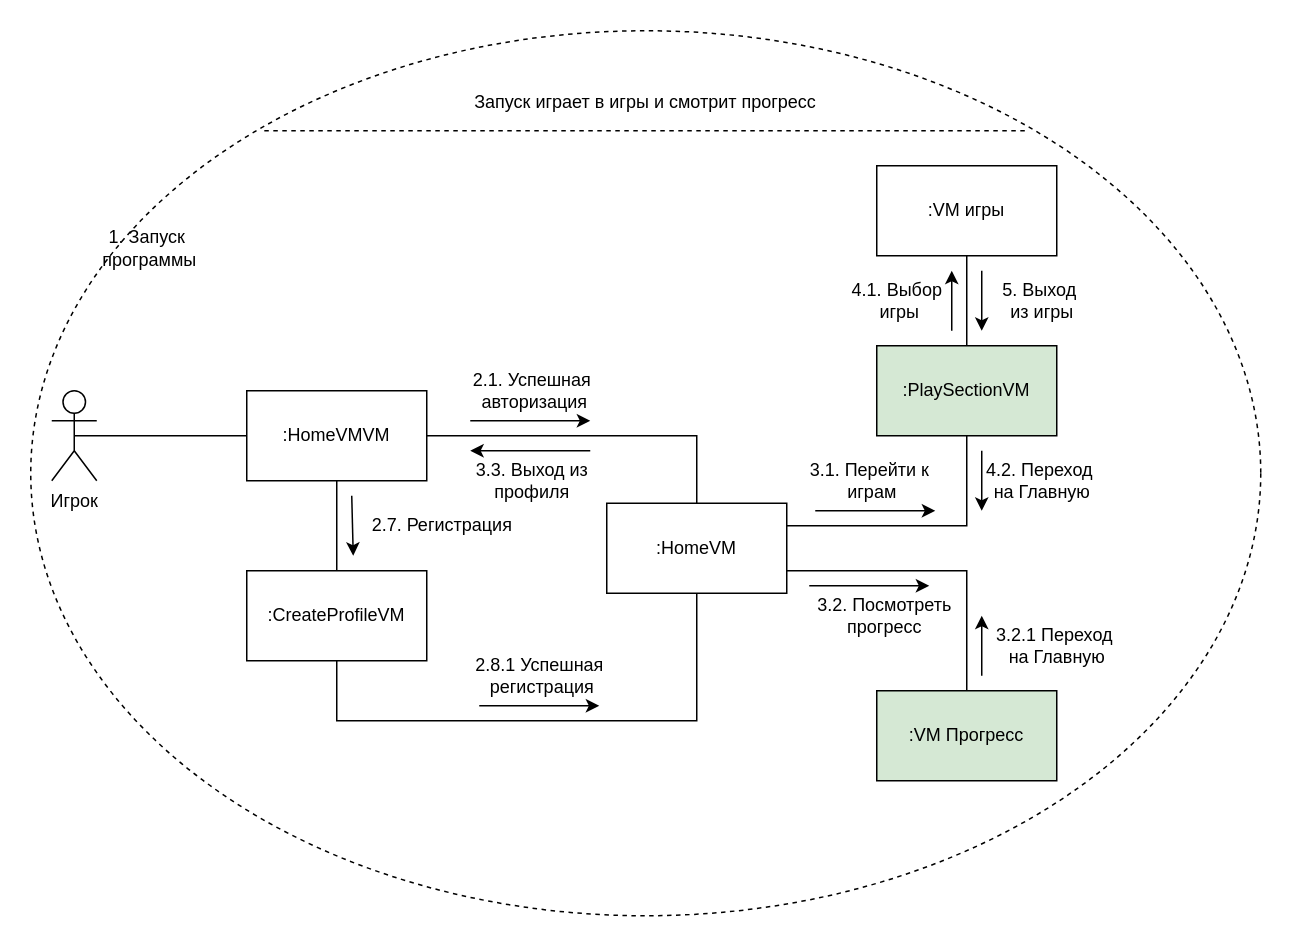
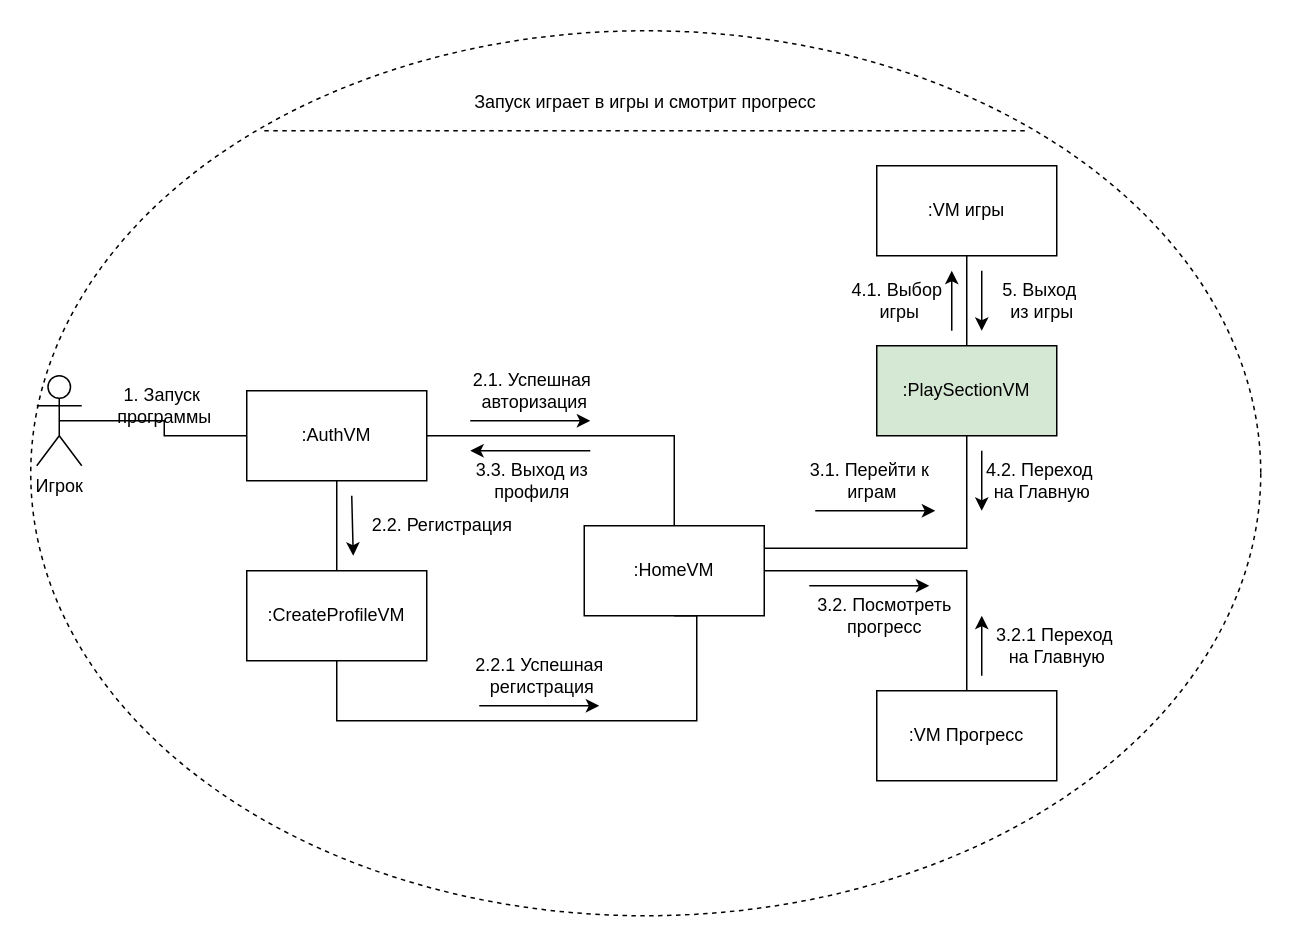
node "1. Запуск программы": moved (149, 248) -> (164, 406)
node "Игрок": moved (74, 436) -> (59, 421)
node ":HomeVMVM": label ":HomeVMVM" -> ":AuthVM"
node "2.7. Регистрация": label "2.7. Регистрация" -> "2.2. Регистрация"
node ":HomeVM": moved (697, 548) -> (674, 571)
node "2.8.1 Успешная регистрация": label "2.8.1 Успешная регистрация" -> "2.2.1 Успешная регистрация"
node ":VM Прогресс": fillcolor #d5e8d4 -> #ffffff
